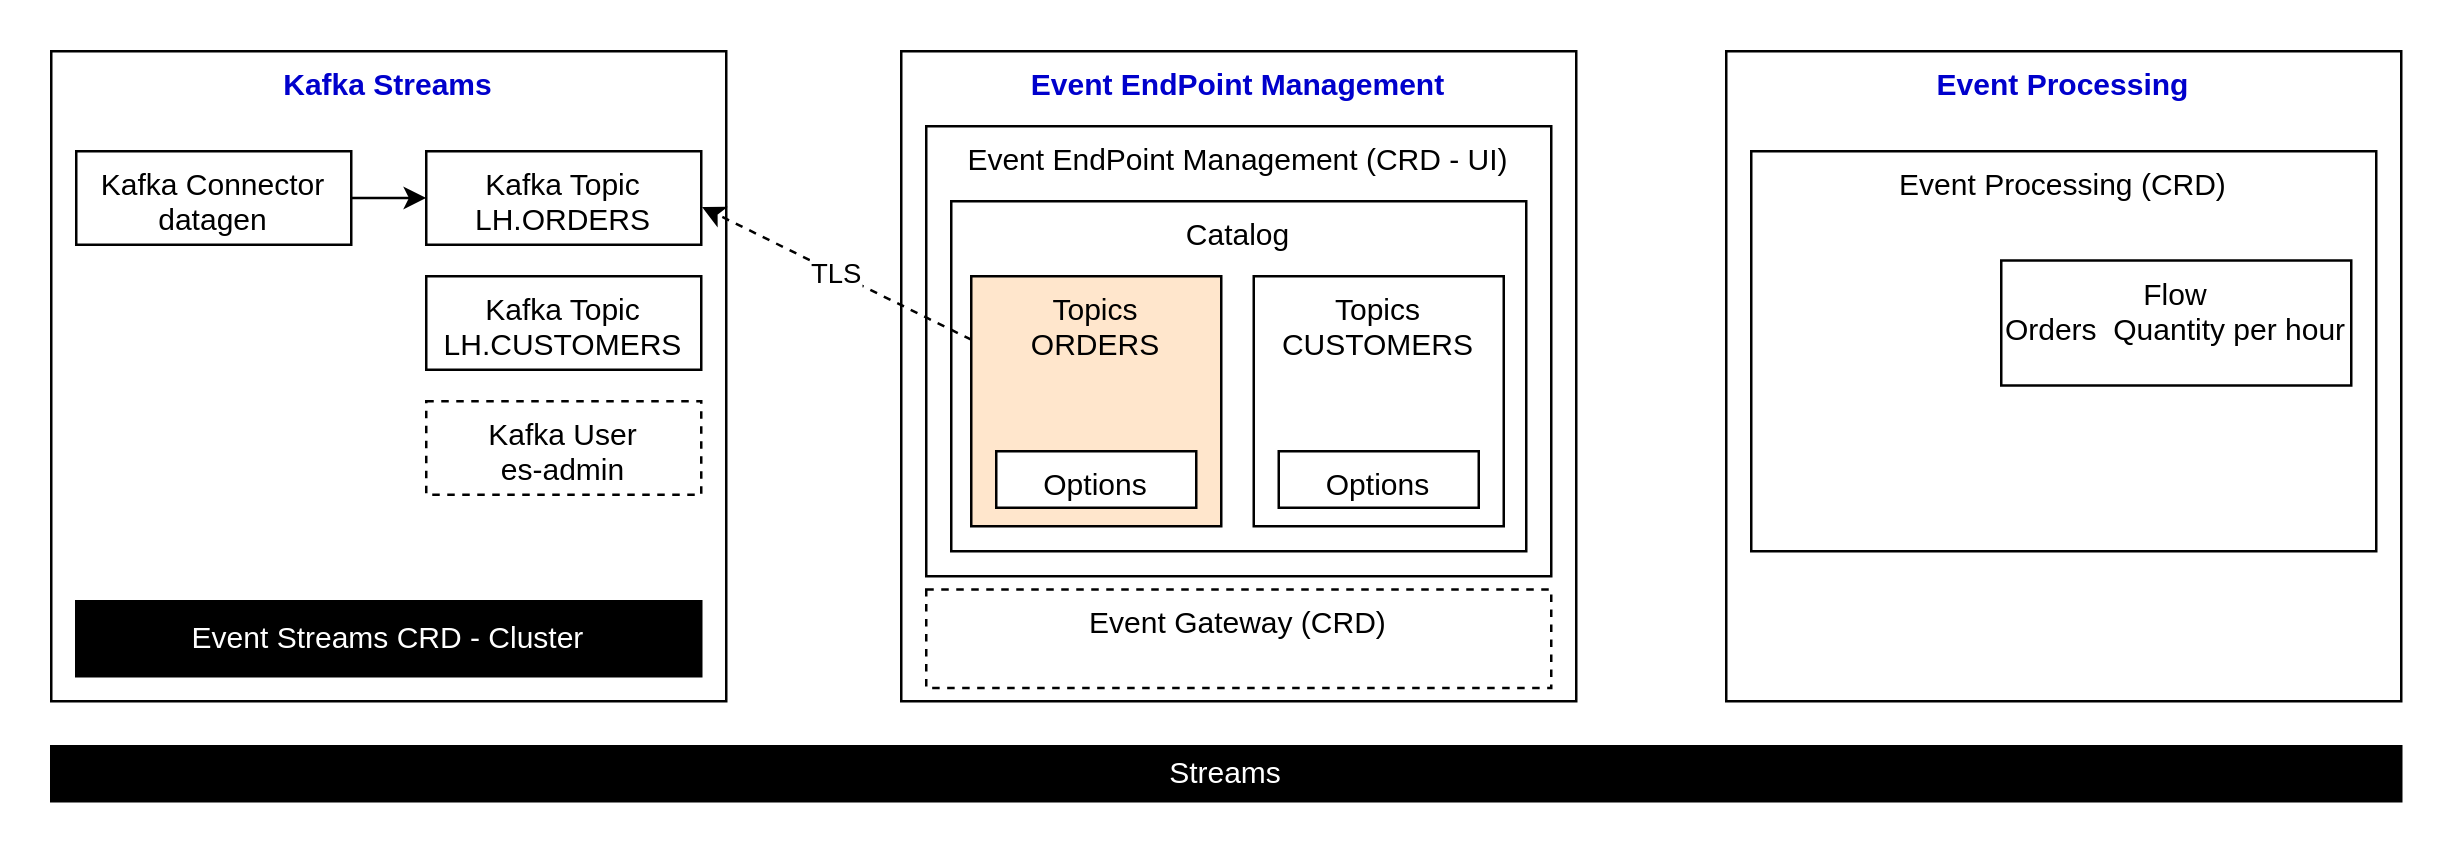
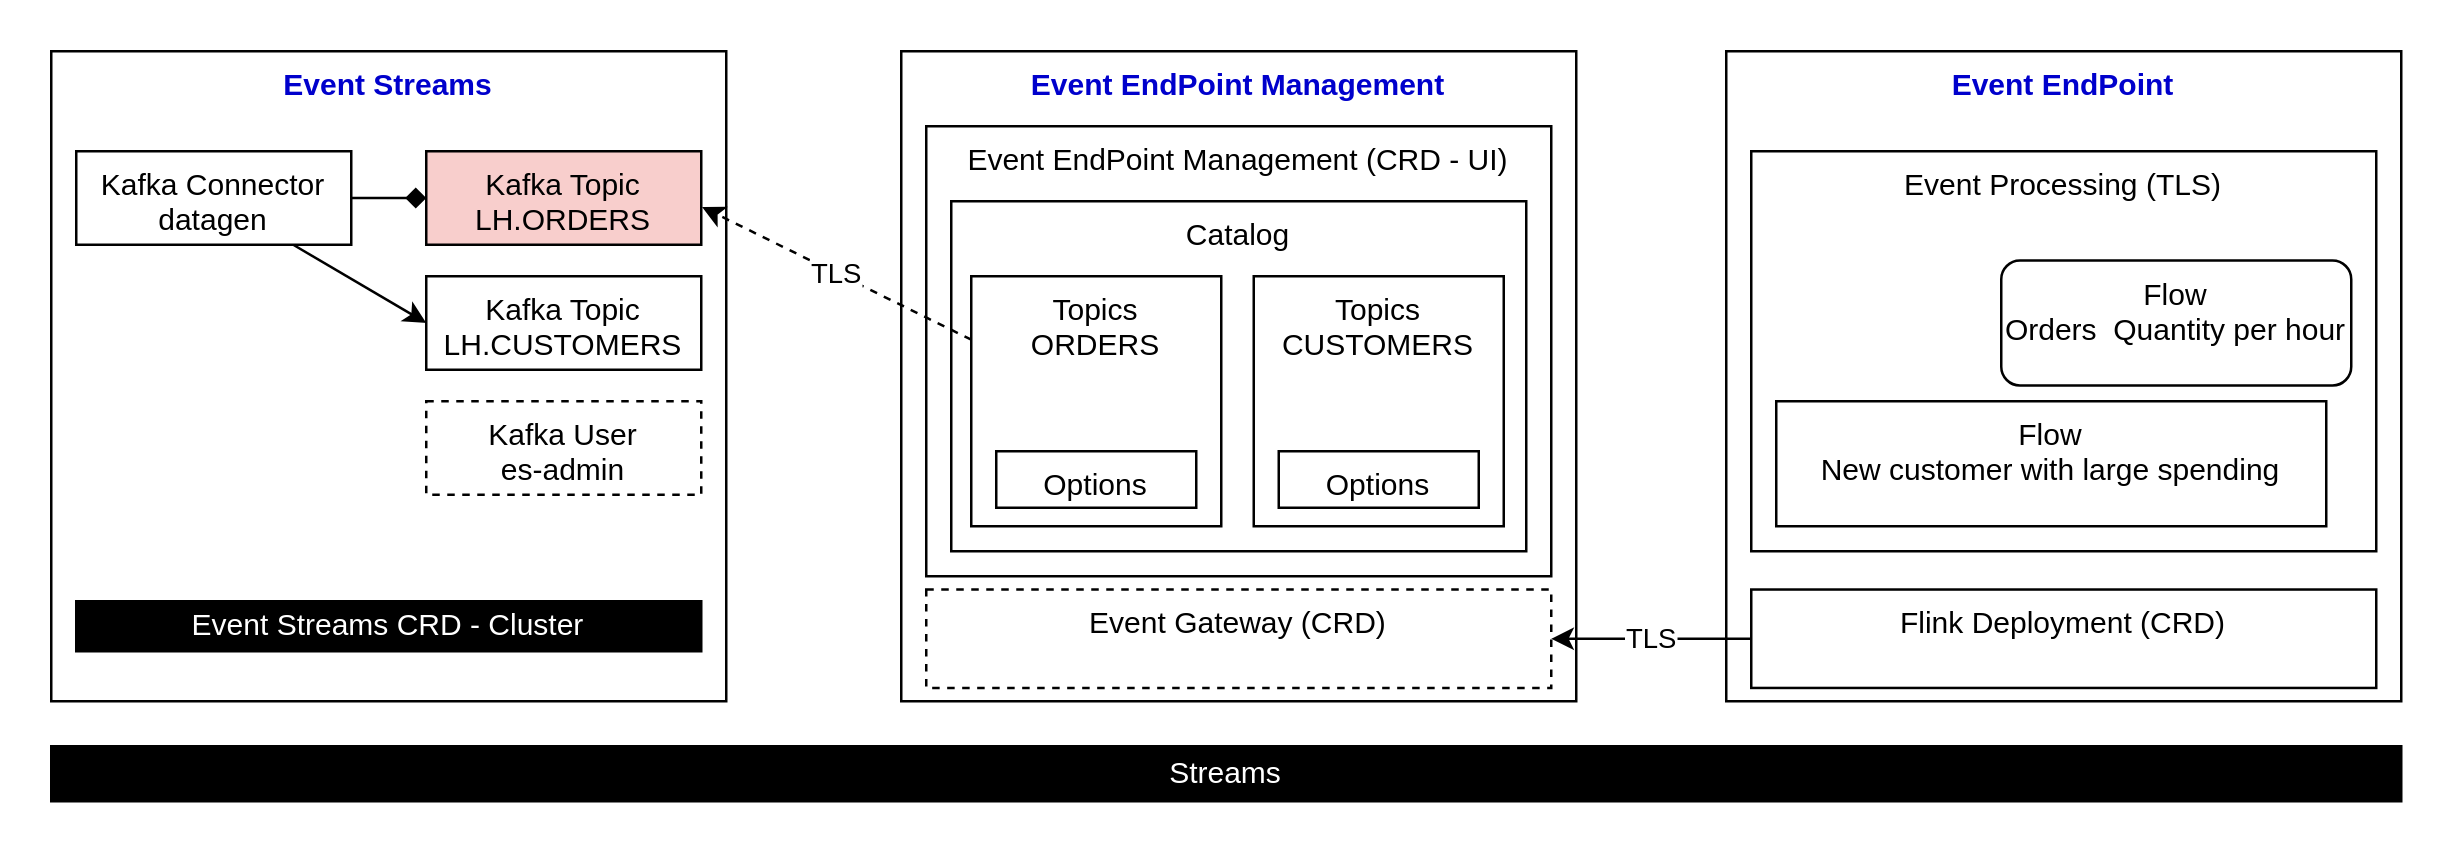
node "Kafka Streams": label "Kafka Streams" -> "Event Streams"
node "Event Processing": label "Event Processing" -> "Event EndPoint"
node "Event Processing (CRD)": label "Event Processing (CRD)" -> "Event Processing (TLS)"
edge "Kafka Connector datagen" -> "Kafka Topic LH.ORDERS": arrowhead classic -> diamond
node "Kafka Topic LH.ORDERS": fillcolor #ffffff -> #f8cecc
edge "Kafka Connector datagen" -> "Kafka Topic LH.CUSTOMERS": added
node "Flow Orders Quantity per hour": shape rectangle -> rounded rectangle
node "Topics ORDERS": fillcolor #ffe6cc -> #ffffff
node "Flow New customer with large spending": added
node "Event Streams CRD - Cluster": size 625x75 -> 625x50
edge "Flink Deployment (CRD)" -> "Event Gateway (CRD)": added, label "TLS"
node "Flink Deployment (CRD)": added
